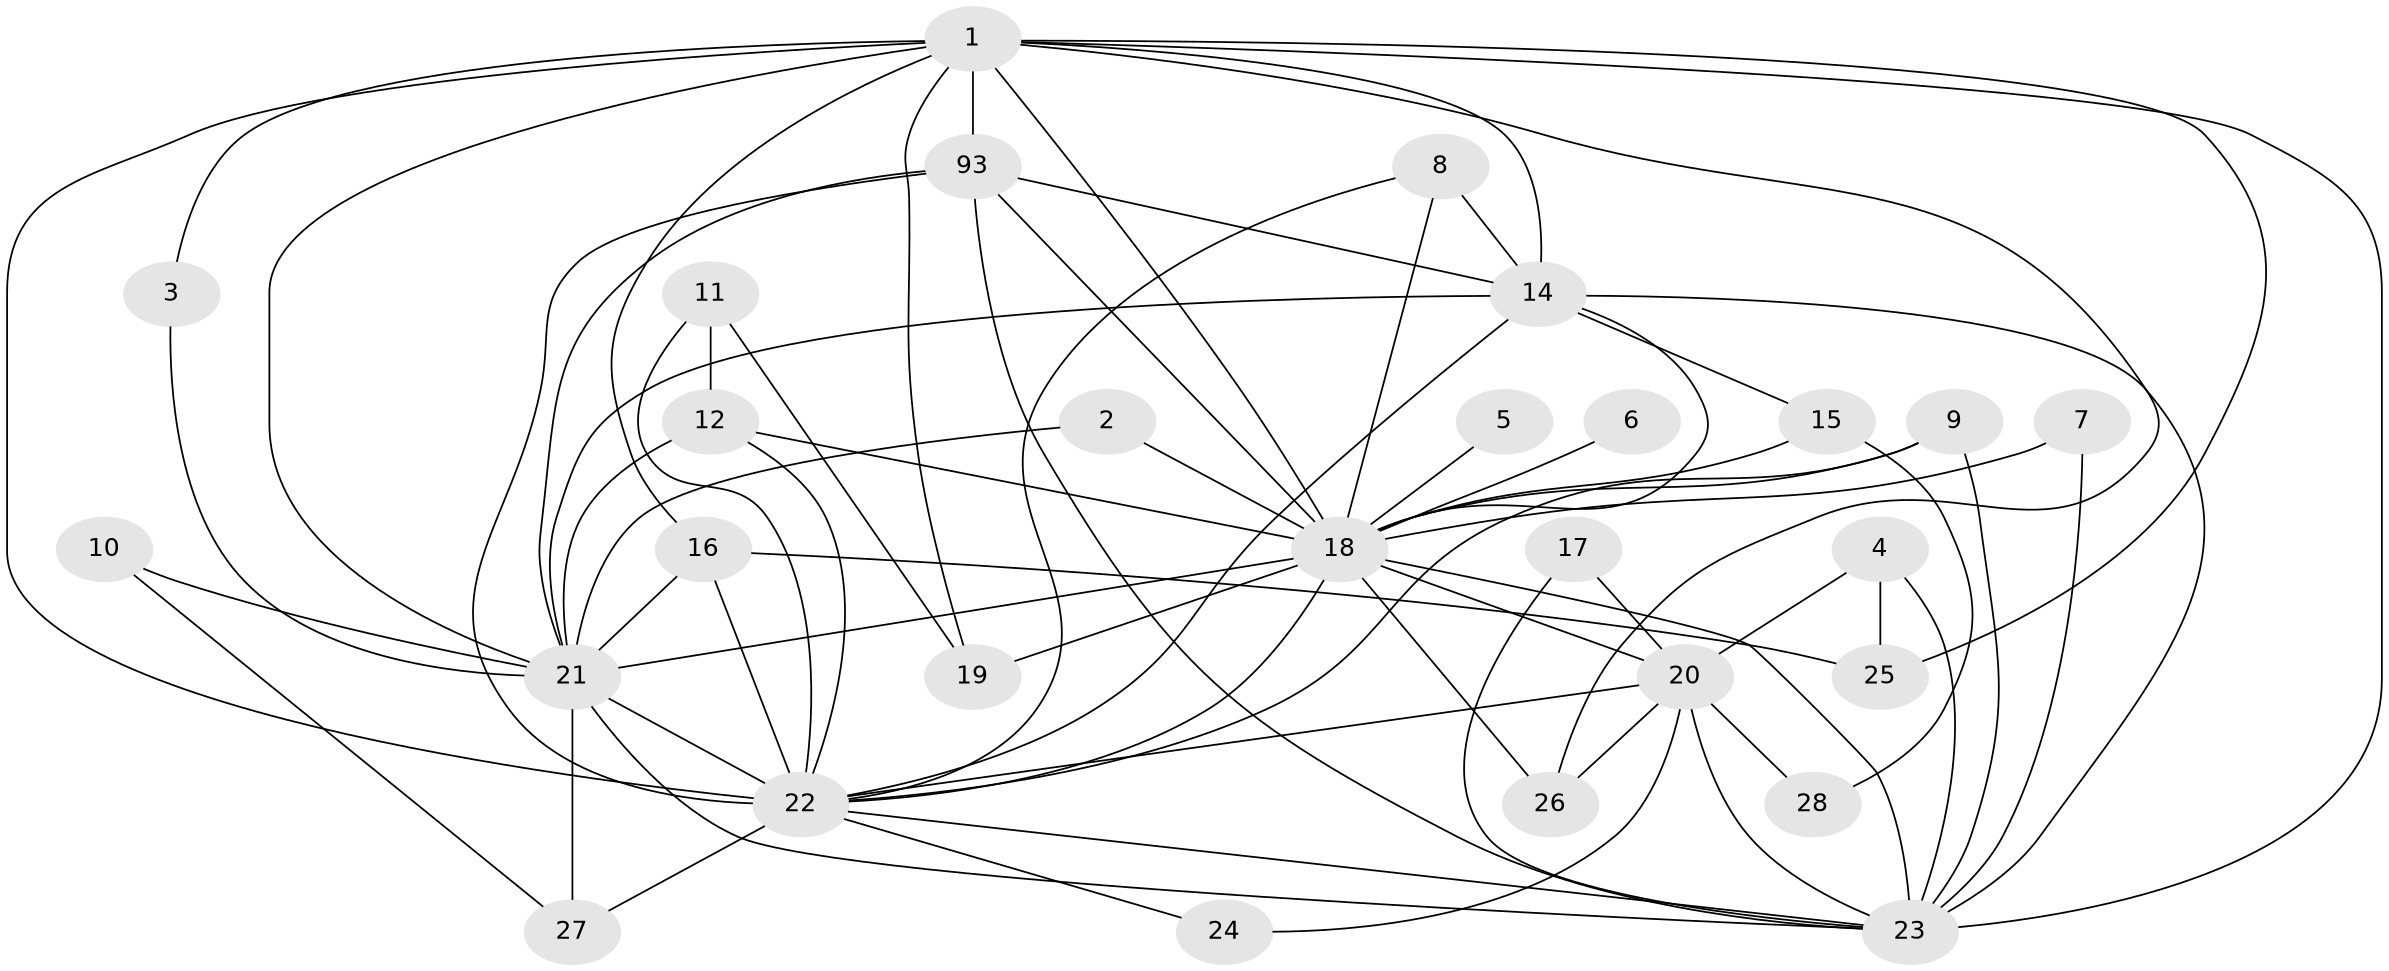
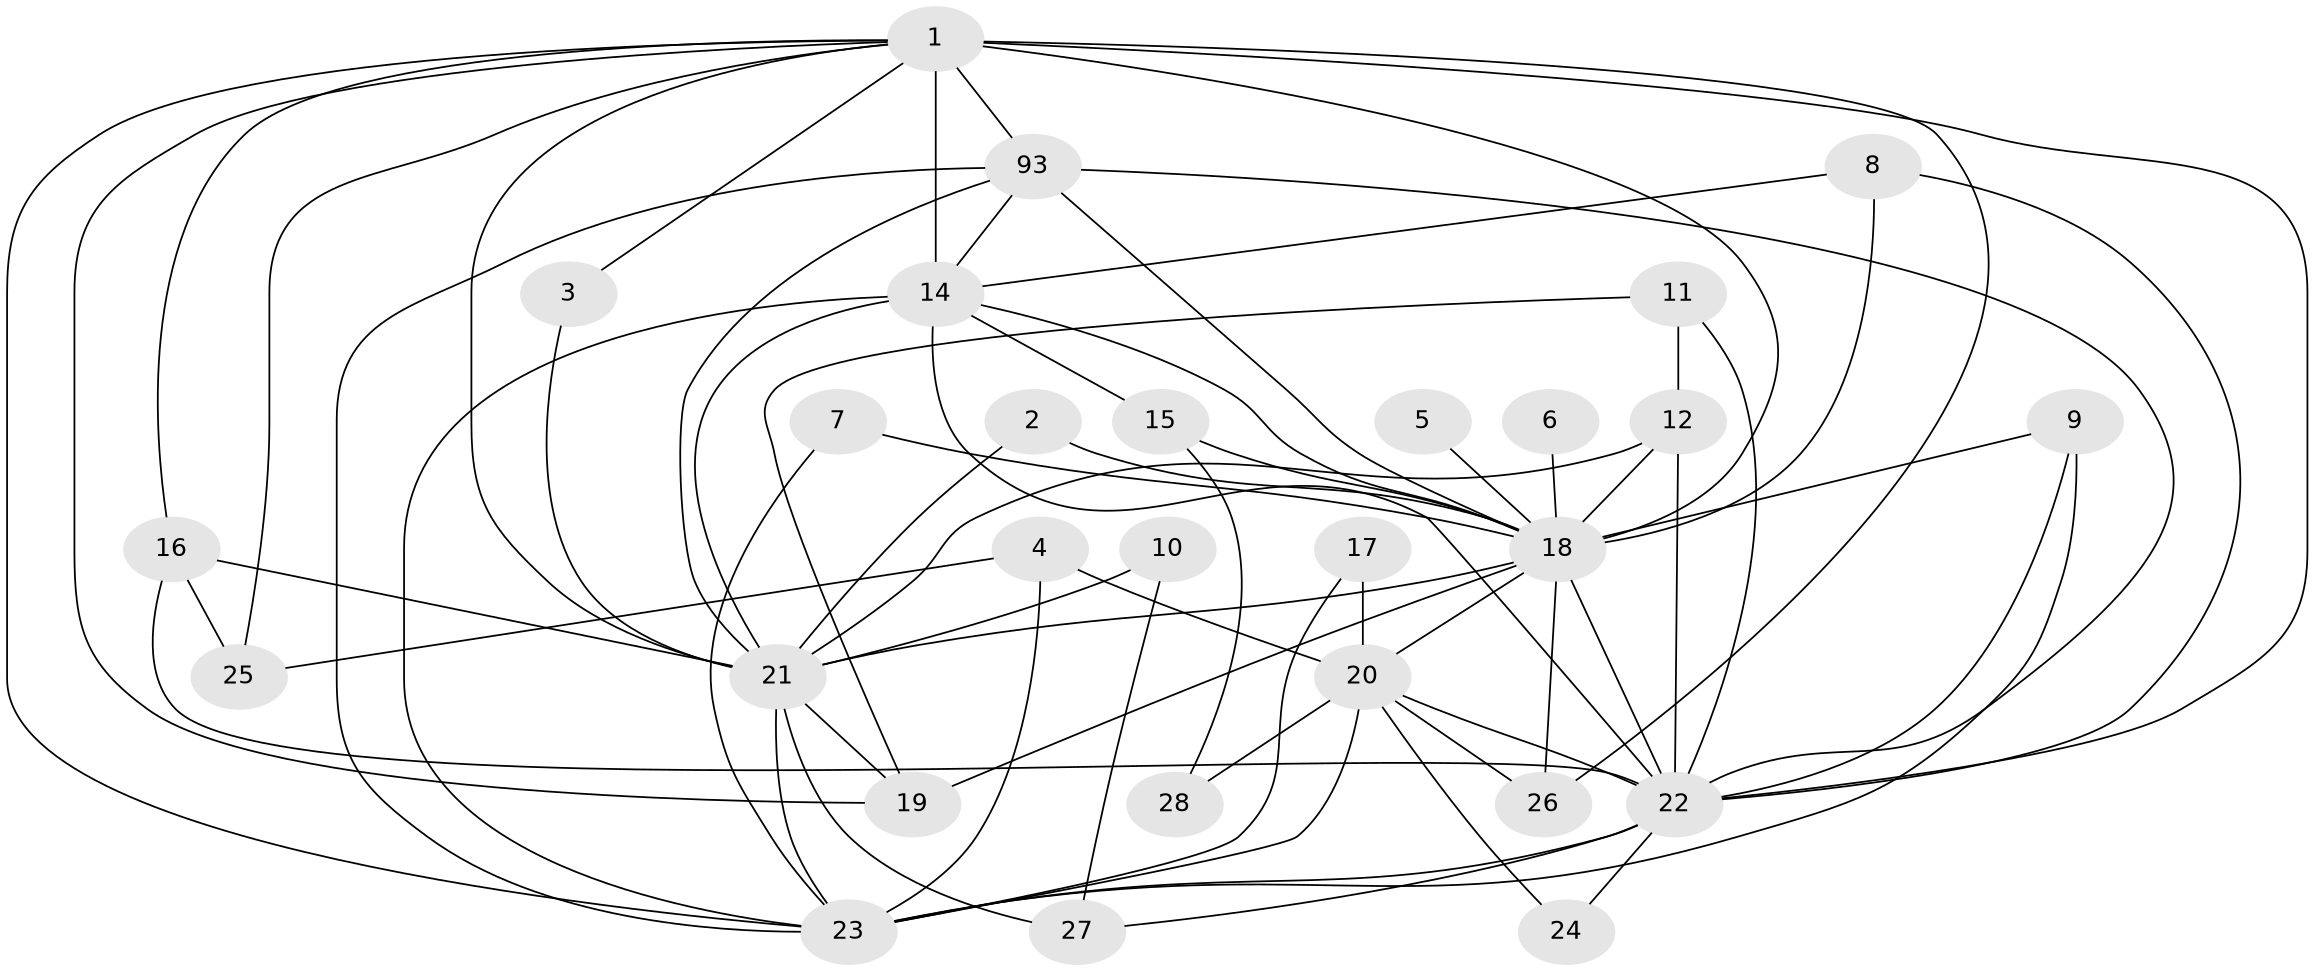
edge "18" -- "23": removed
edge "21" -- "22": now "21" -- "19"
